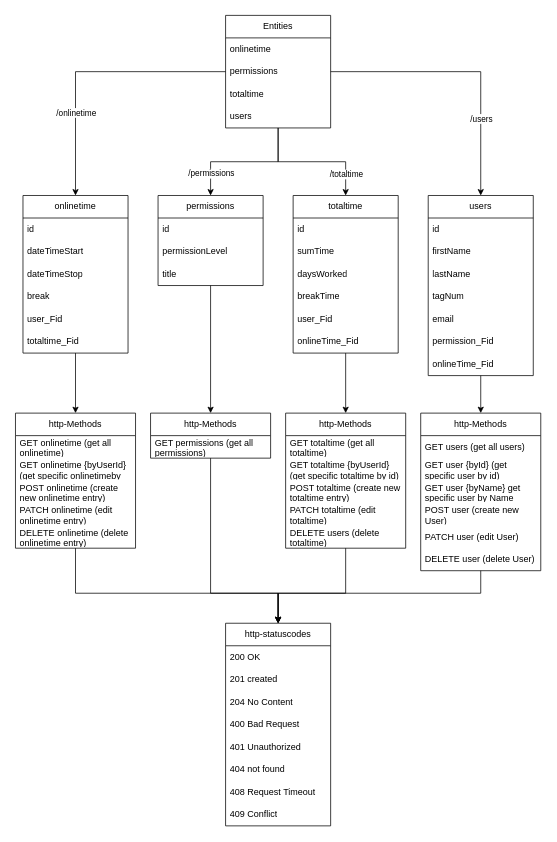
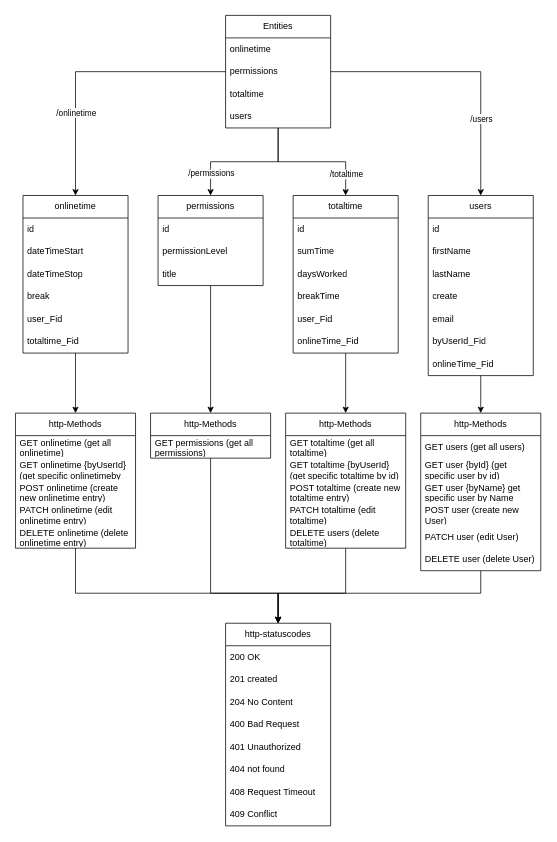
node "tagNum": label "tagNum" -> "create"
node "permission_Fid": label "permission_Fid" -> "byUserId_Fid"
